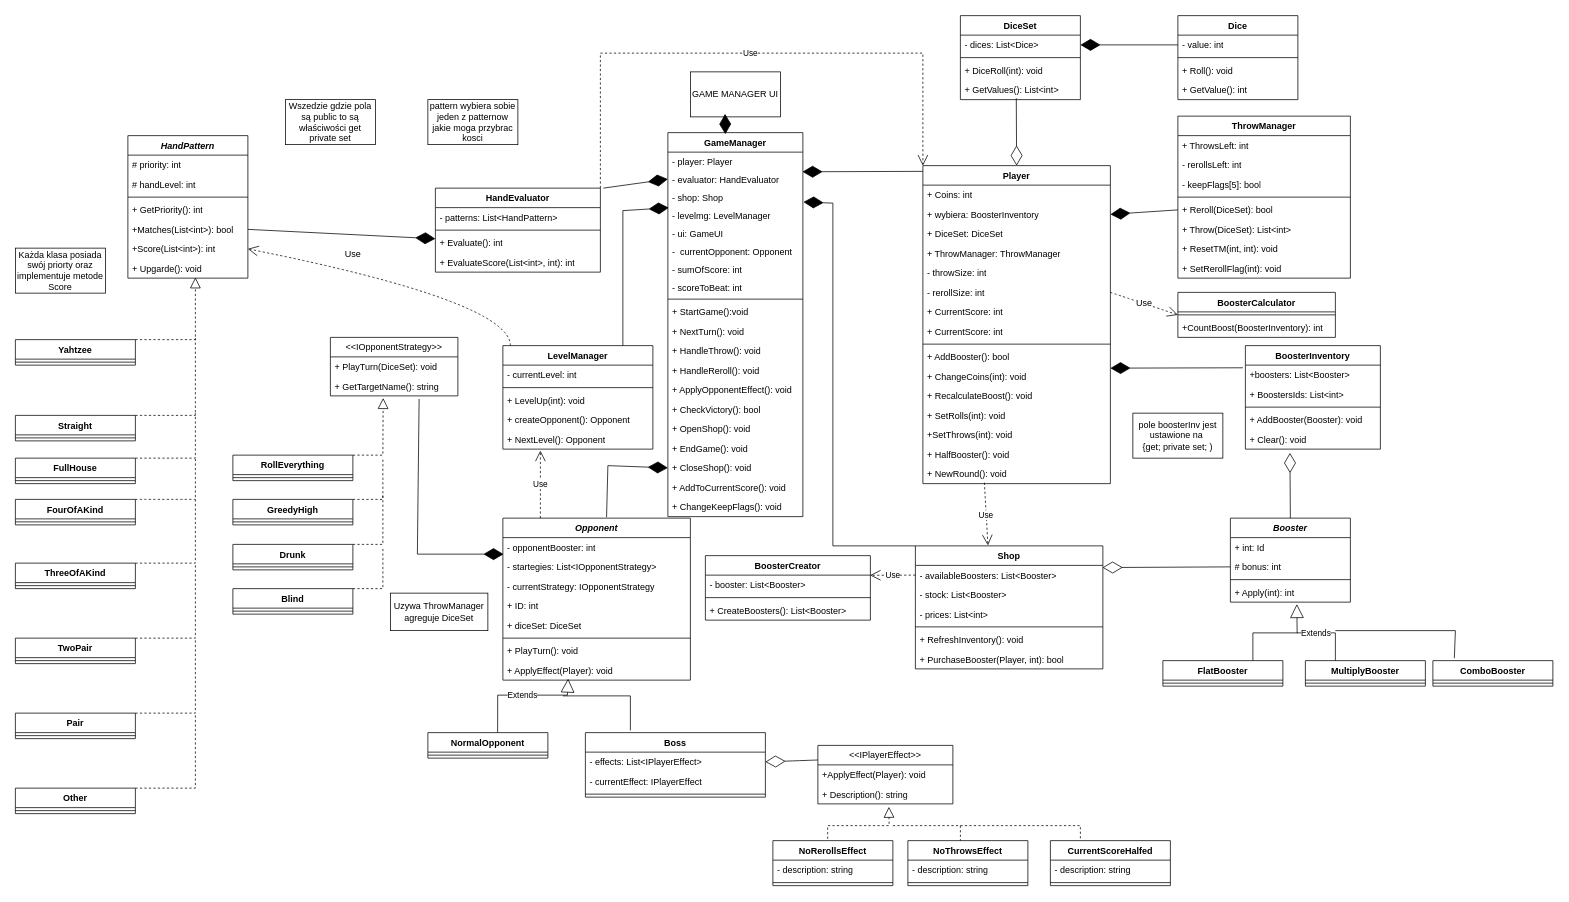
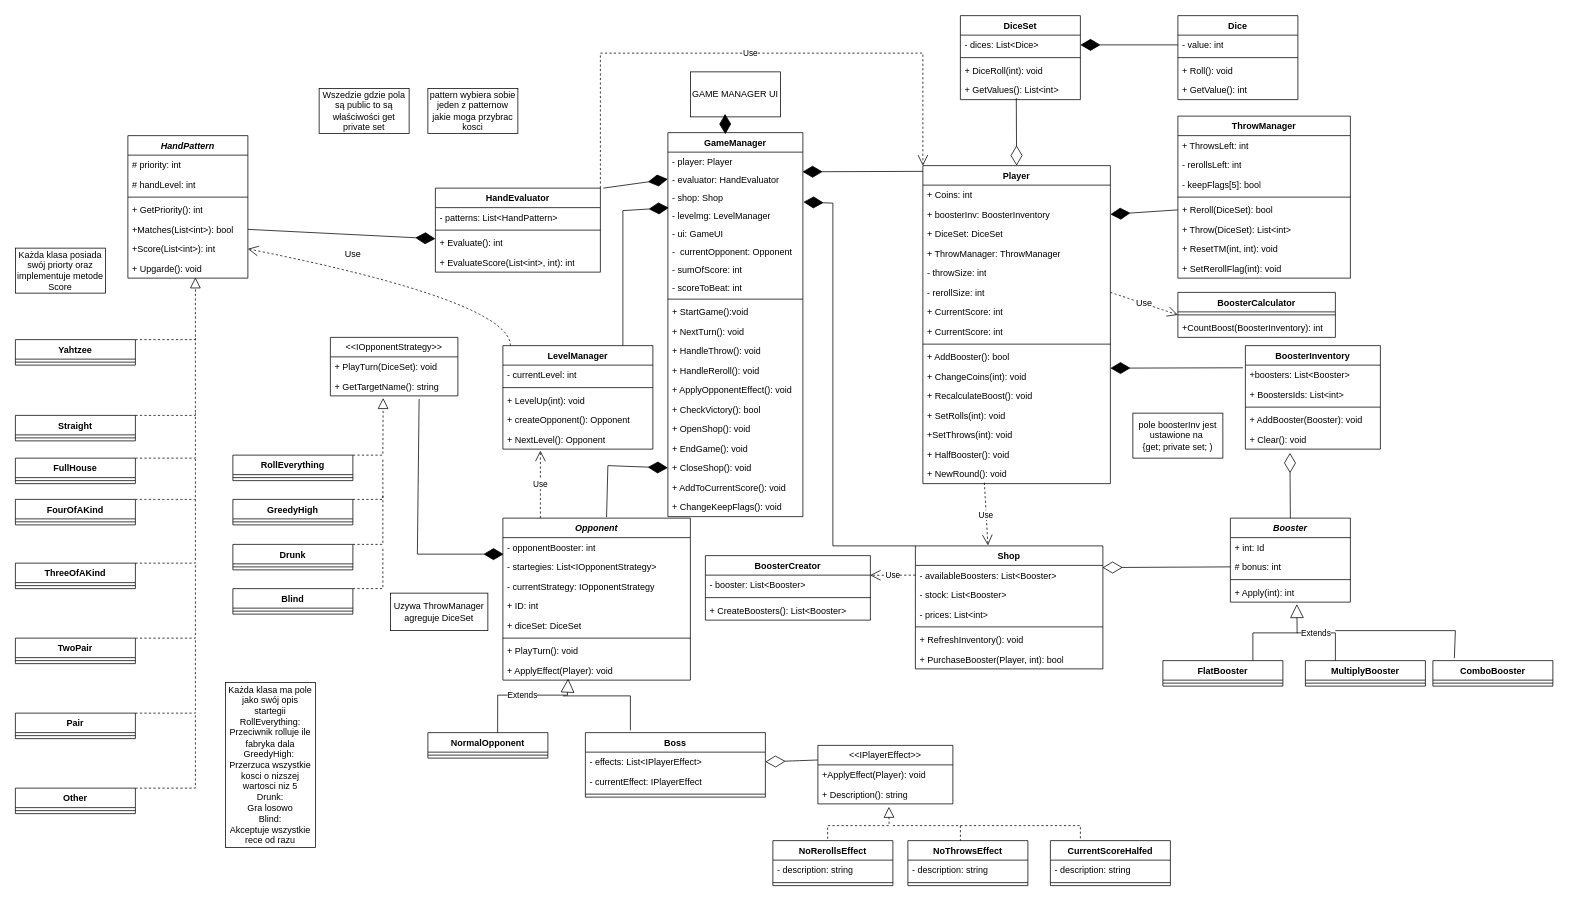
node "Wszedzie gdzie pola są public to są właściwości get private set": moved (330, 122) -> (364, 111)
node "pattern wybiera sobie jeden z patternow jakie moga przybrac kosci": moved (473, 122) -> (473, 111)
node "+ wybiera: BoosterInventory": label "+ wybiera: BoosterInventory" -> "+ boosterInv: BoosterInventory"
node "Każda klasa ma pole jako swój opis startegii RollEverything: Przeciwnik rolluje ile fabryka dala GreedyHigh: Przerzuca wszystkie kosci o nizszej wartosci niz 5 Drunk: Gra losowo Blind: Akceptuje wszystkie rece od razu": added
